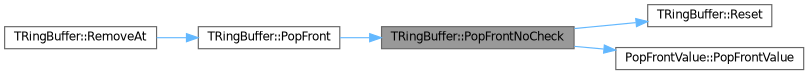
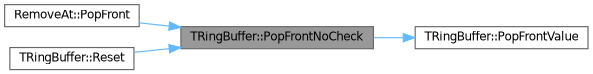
edge "TRingBuffer::PopFrontNoCheck" -> "TRingBuffer::Reset": reversed
node "TRingBuffer::RemoveAt": removed
node "TRingBuffer::PopFront": label "TRingBuffer::PopFront" -> "RemoveAt::PopFront"
node "PopFrontValue::PopFrontValue": label "PopFrontValue::PopFrontValue" -> "TRingBuffer::PopFrontValue"
